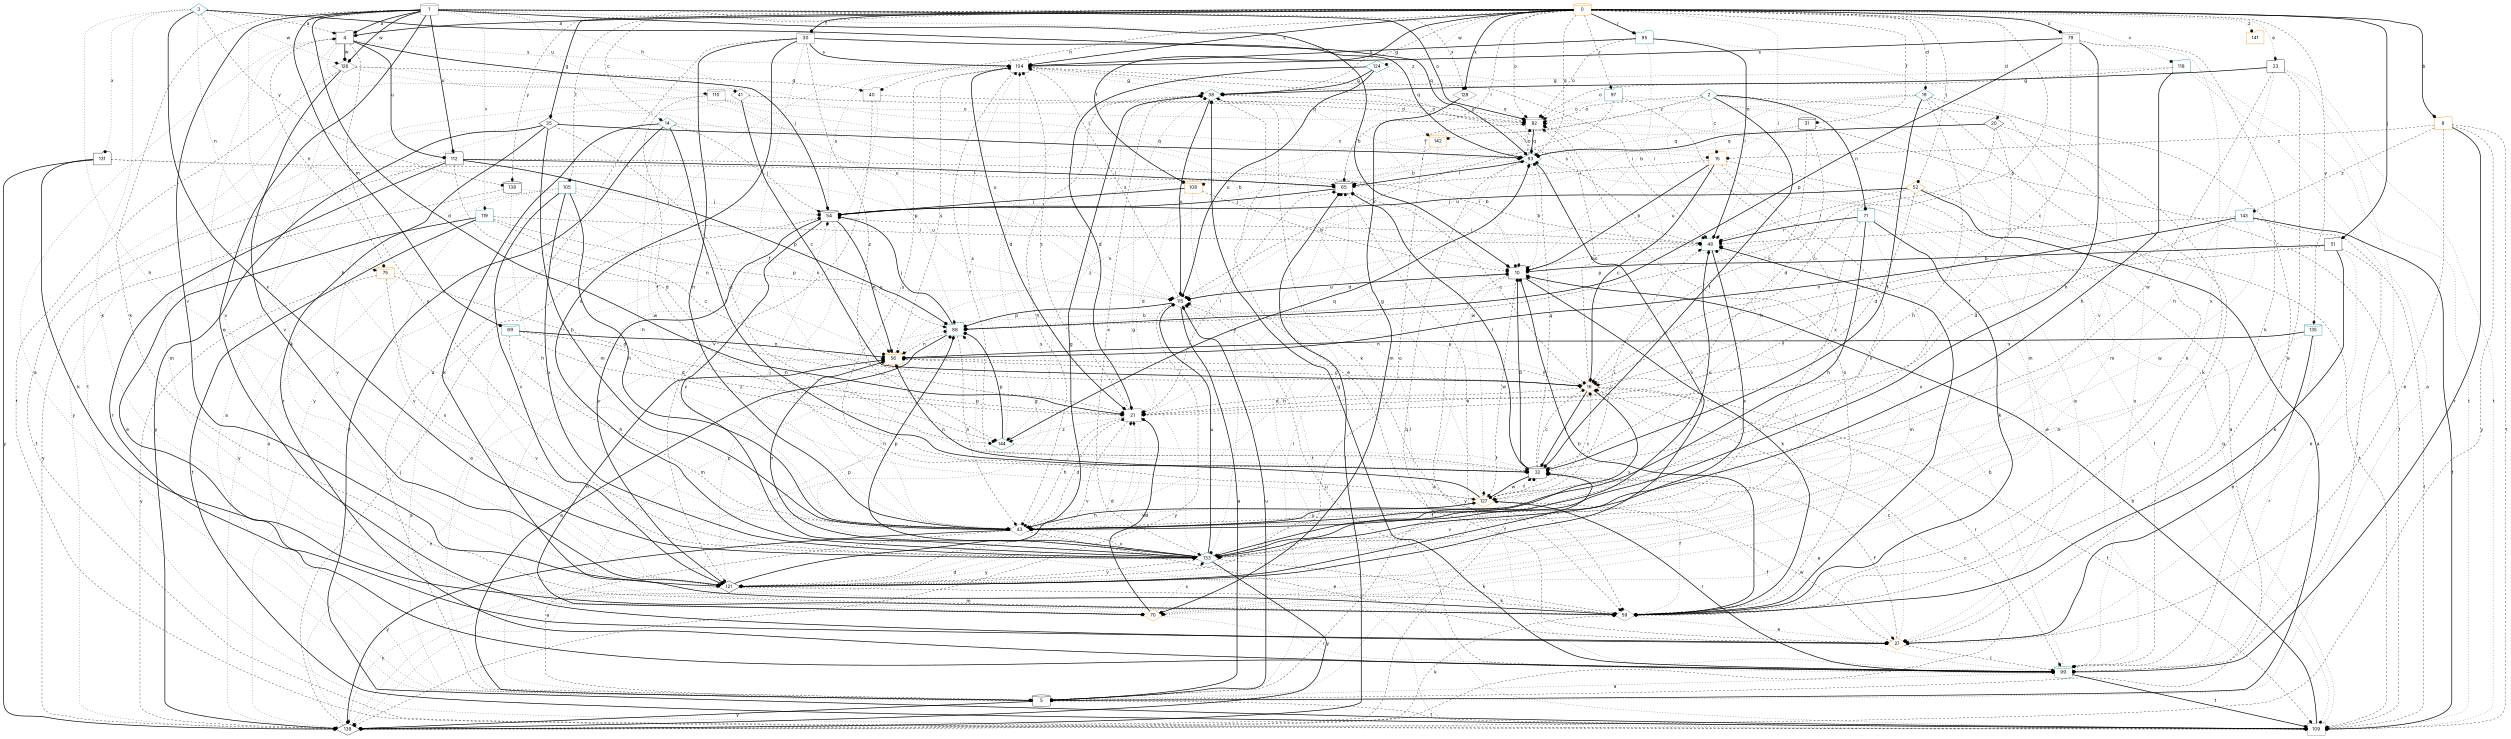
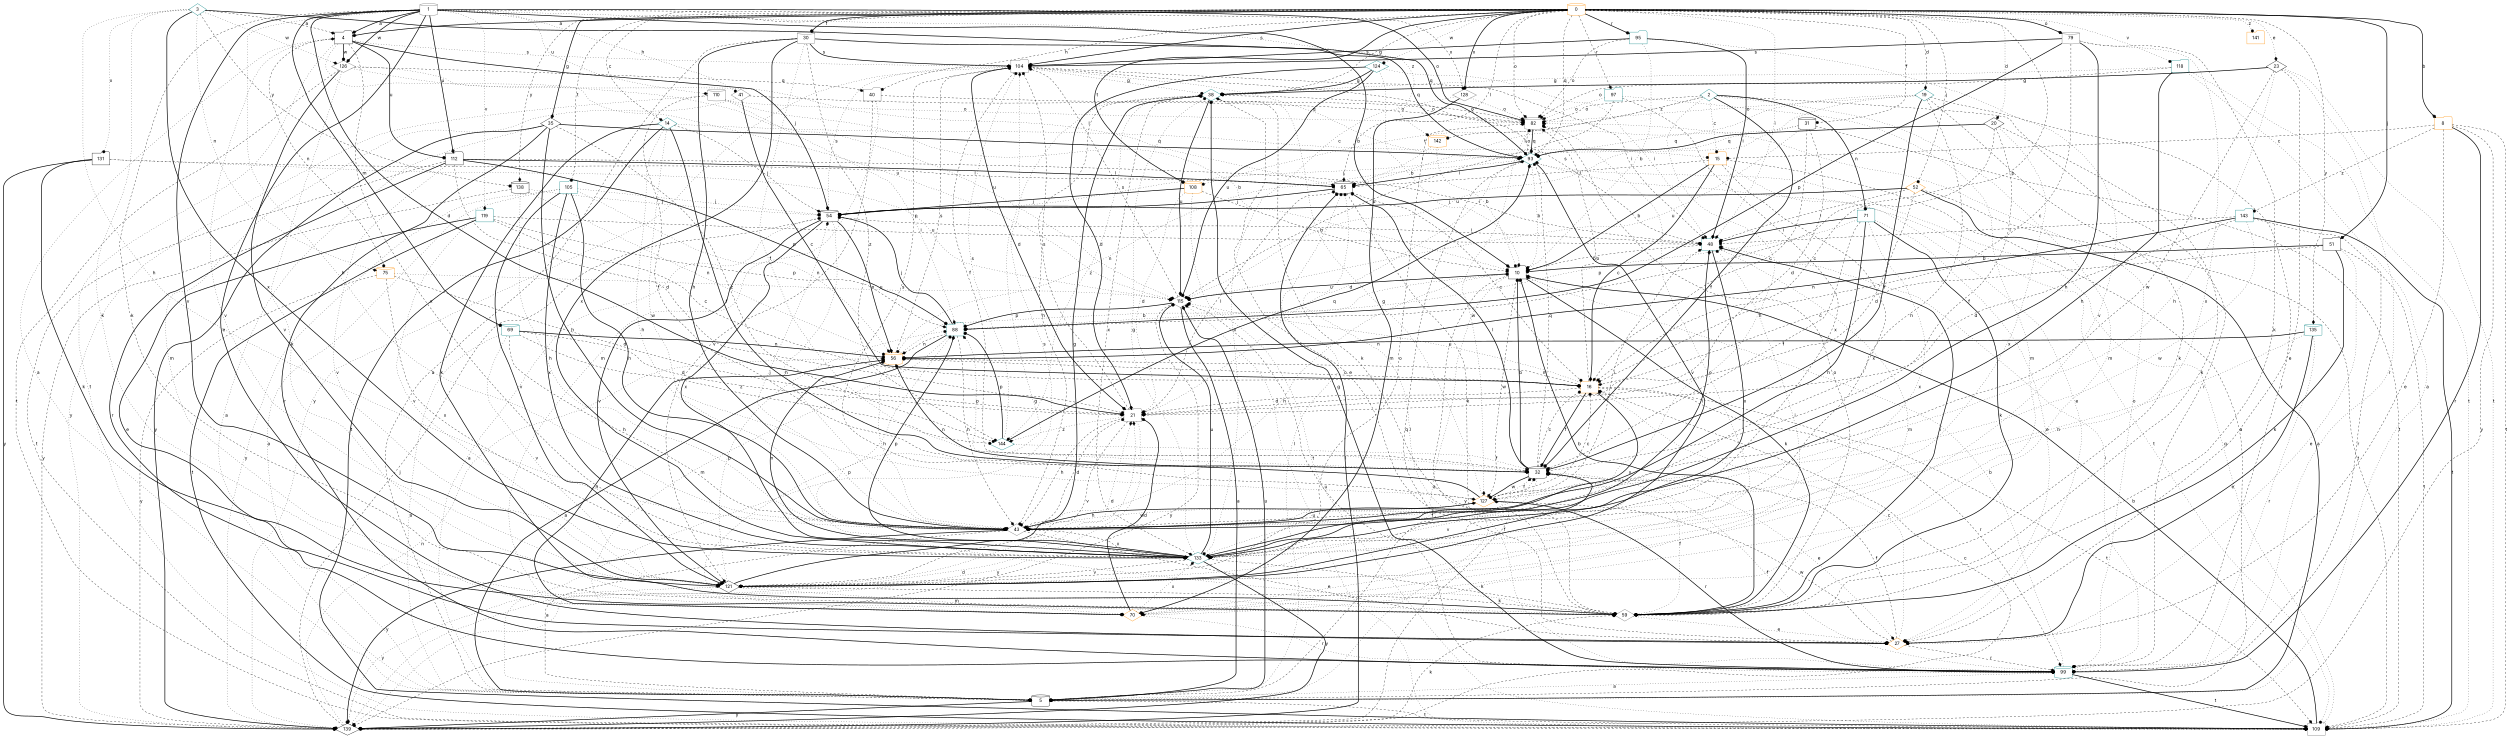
node "23": shape folder -> diamond
node "16": shape diamond -> folder
